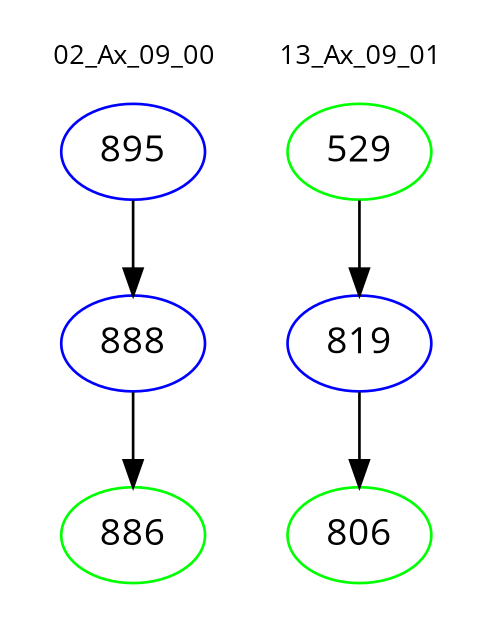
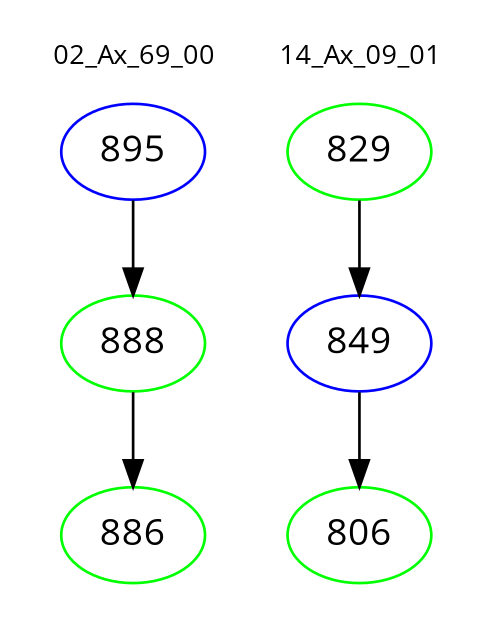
cluster "02_Ax_09_00": label "02_Ax_09_00" -> "02_Ax_69_00"
cluster "13_Ax_09_01": label "13_Ax_09_01" -> "14_Ax_09_01"
node "529": label "529" -> "829"
node "888": color blue -> green
node "819": label "819" -> "849"
